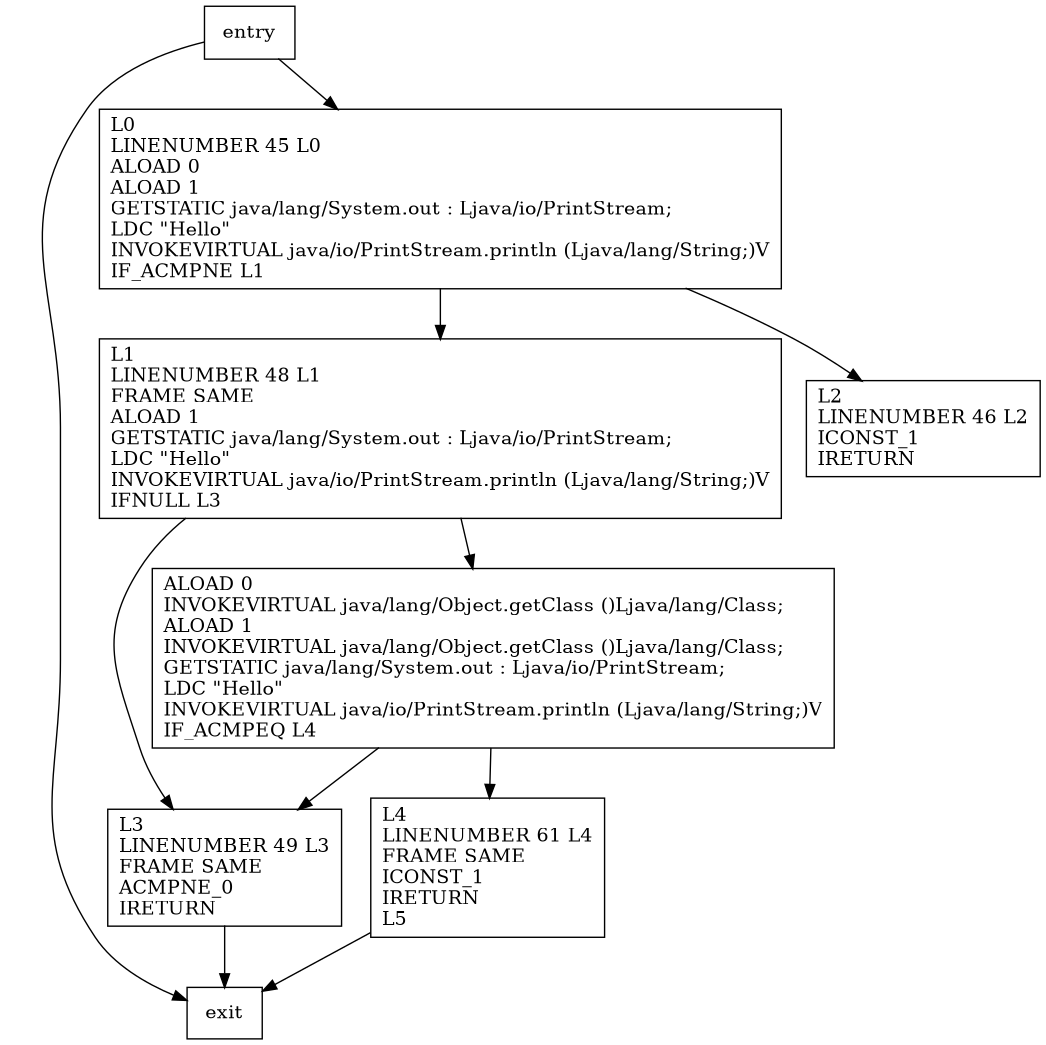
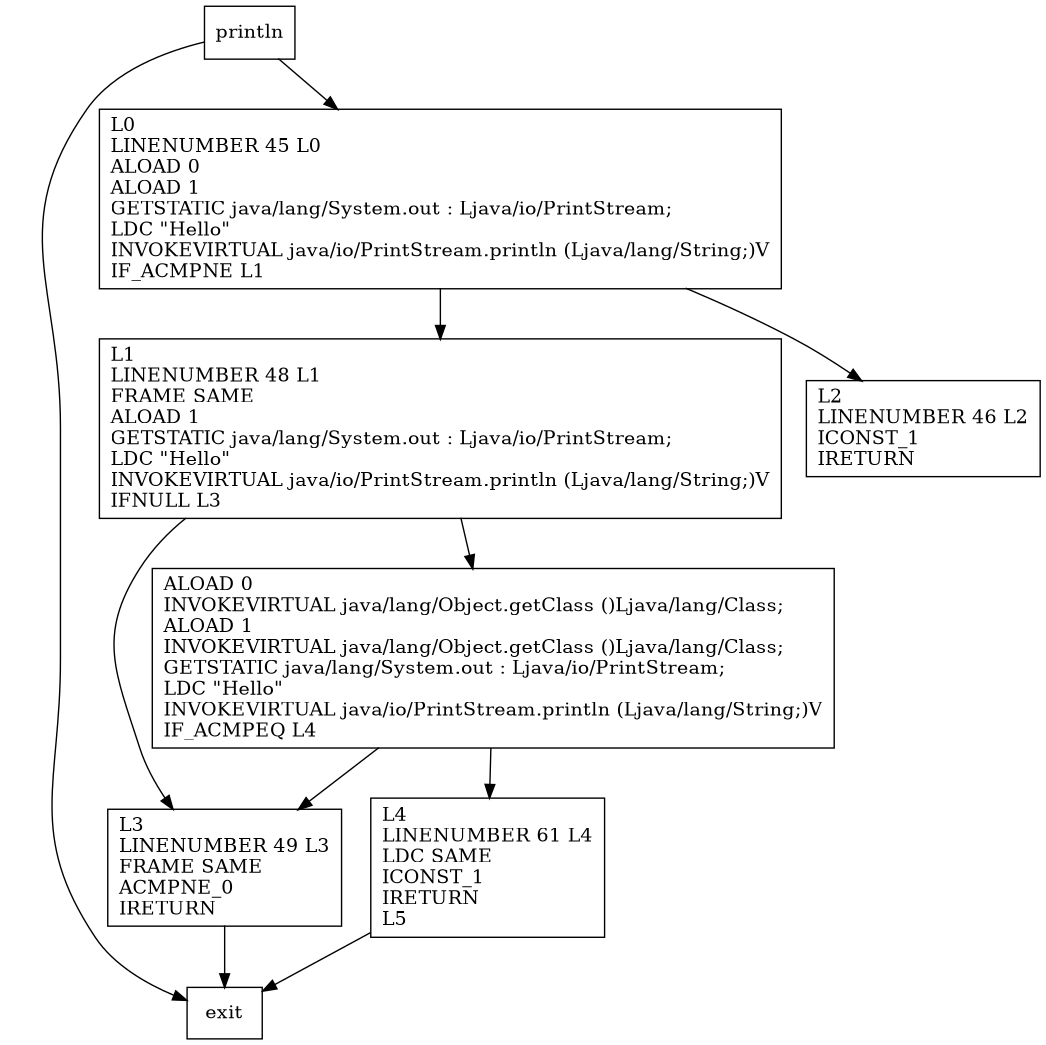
node "entry": label "entry" -> "println"
node "L4 LINENUMBER 61 L4 FRAME SAME ICONST_1 IRETURN L5": label "L4 LINENUMBER 61 L4 FRAME SAME ICONST_1 IRETURN L5" -> "L4 LINENUMBER 61 L4 LDC SAME ICONST_1 IRETURN L5"
